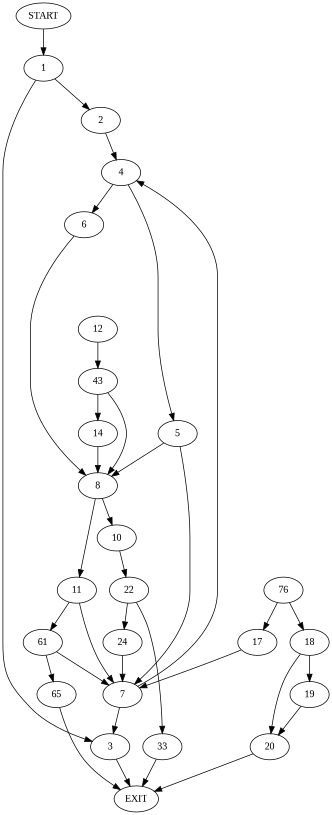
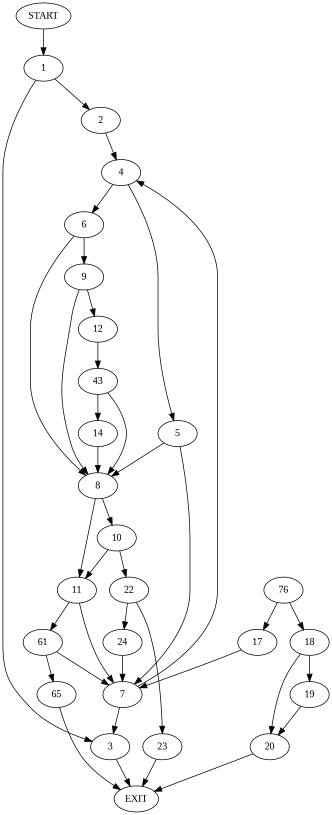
node "9": added
edge "10" -> "11": added
node "33": label "33" -> "23"
